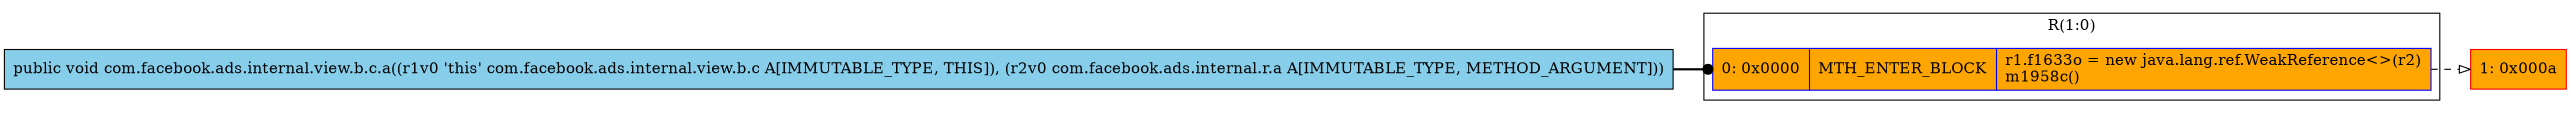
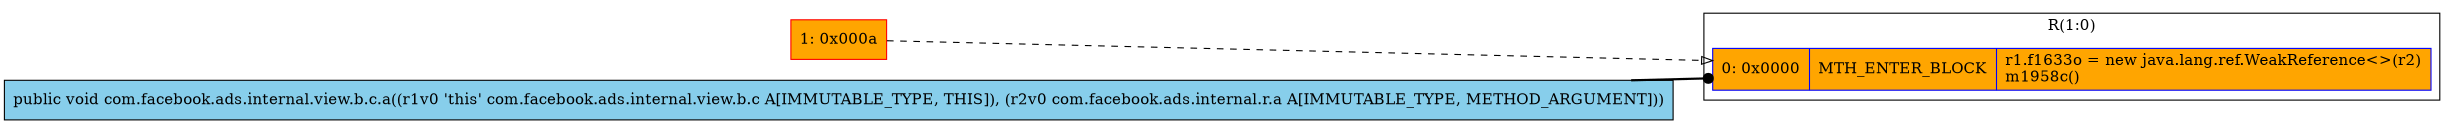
edge "0: 0x0000" -> "1: 0x000a": reversed
